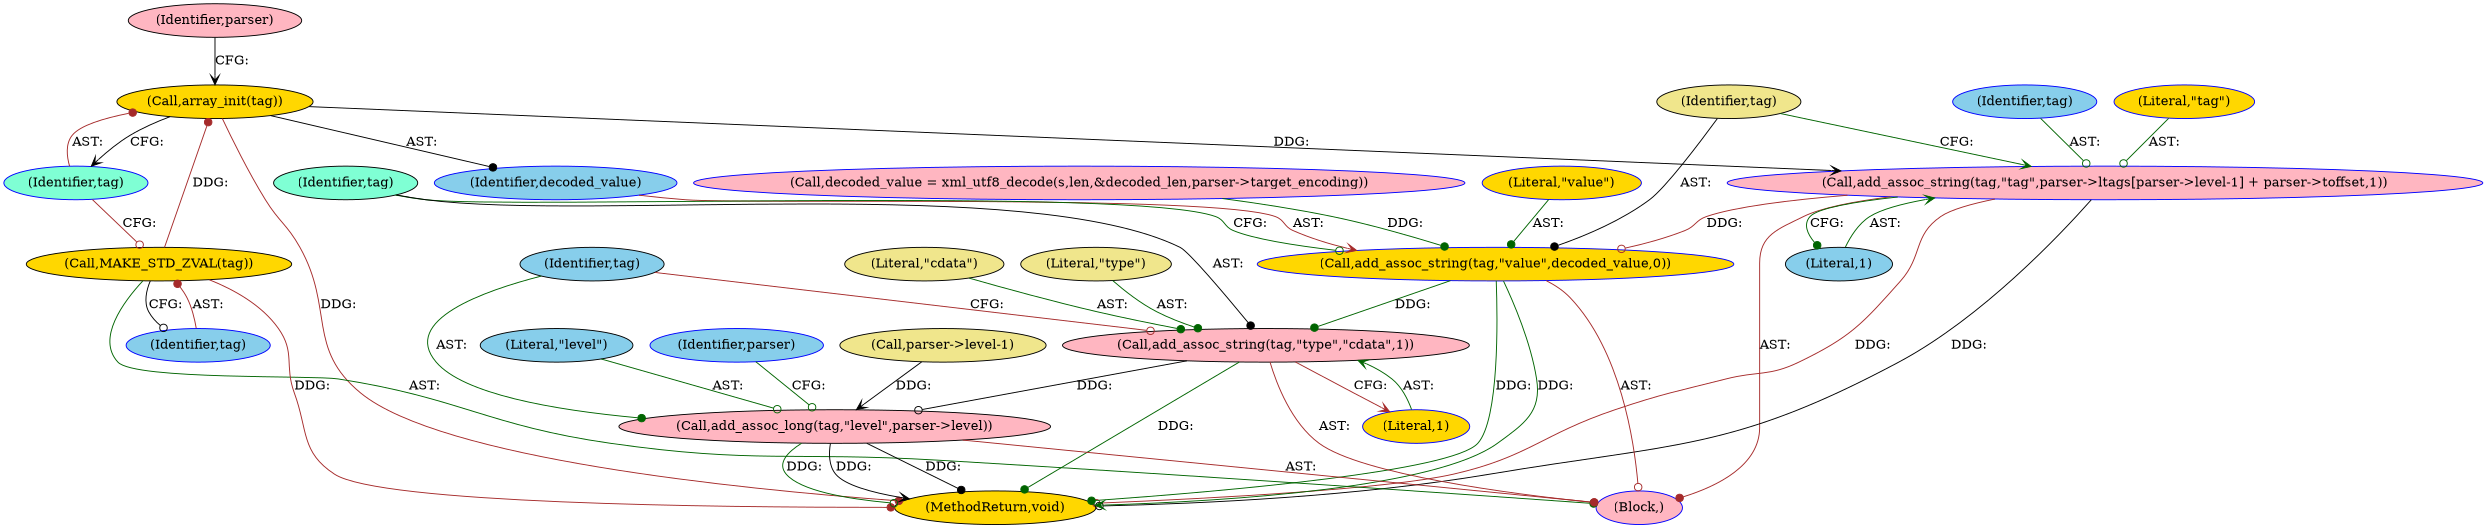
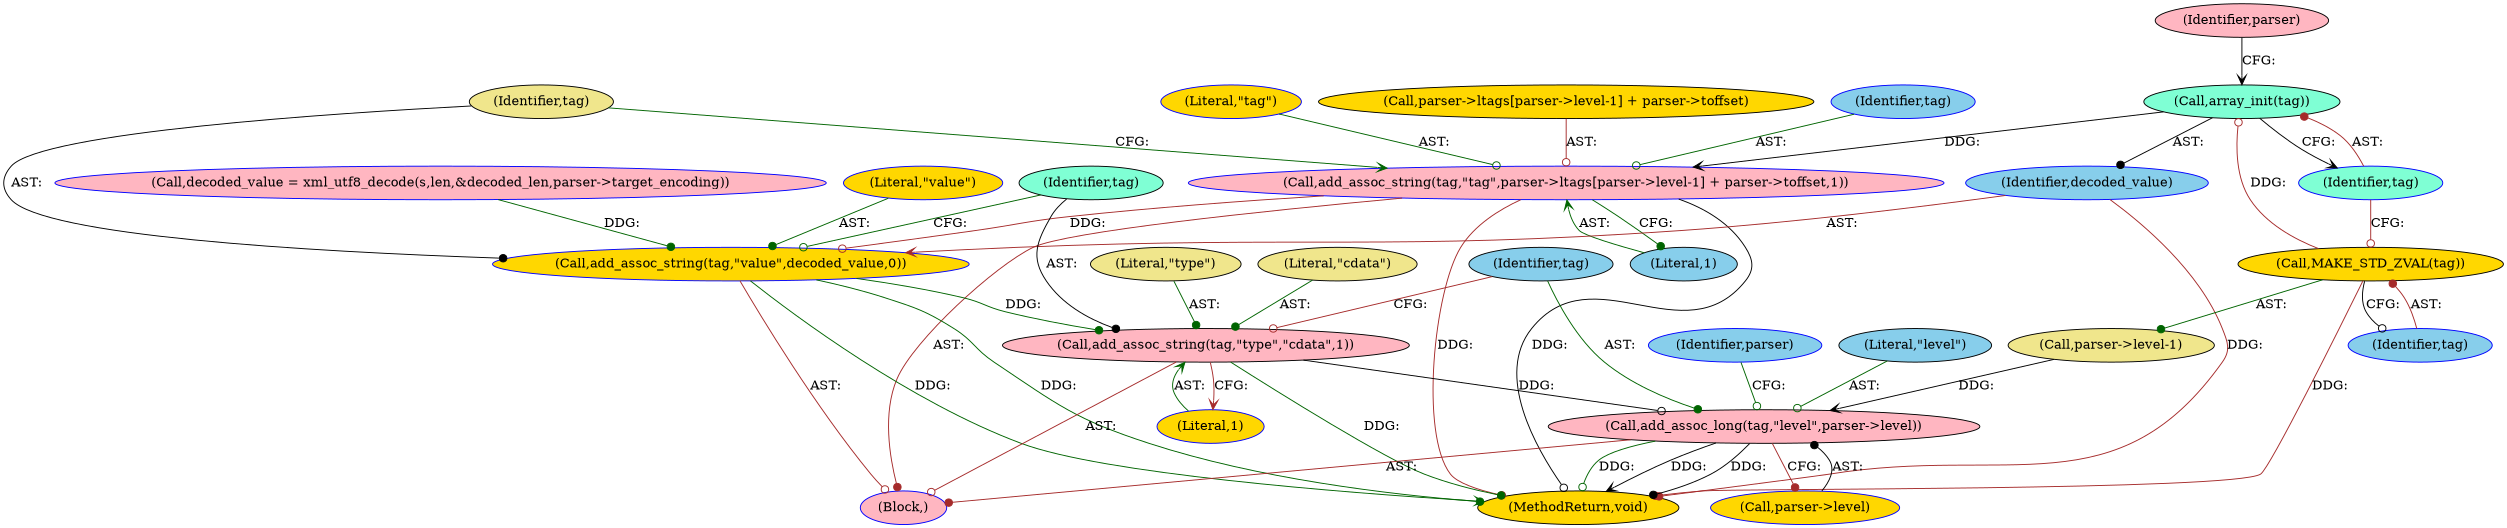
node "(Call,array_init(tag))": fillcolor gold -> aquamarine
node "(Call,parser->ltags[parser->level-1] + parser->toffset)": added
edge "(Call,MAKE_STD_ZVAL(tag))" -> "(Call,array_init(tag))": arrowhead dot -> odot
edge "(Call,array_init(tag))" -> "(MethodReturn,void)": now "(Identifier,decoded_value)" -> "(MethodReturn,void)"
edge "(Call,MAKE_STD_ZVAL(tag))" -> "(Block,)": now "(Call,MAKE_STD_ZVAL(tag))" -> "(Call,parser->level-1)"
node "(Call,parser->level)": added
